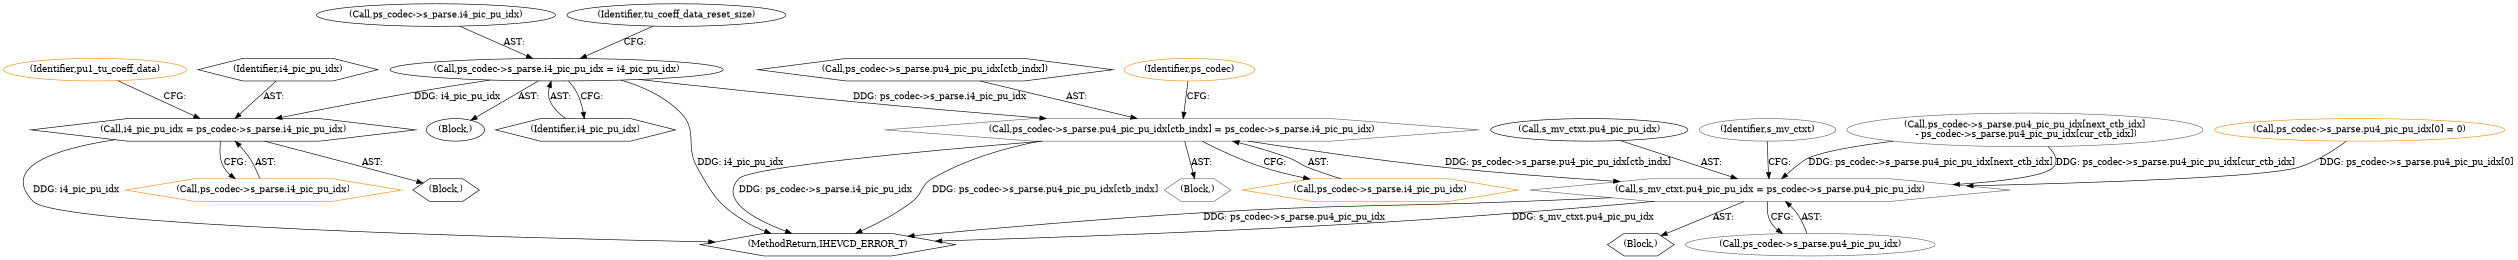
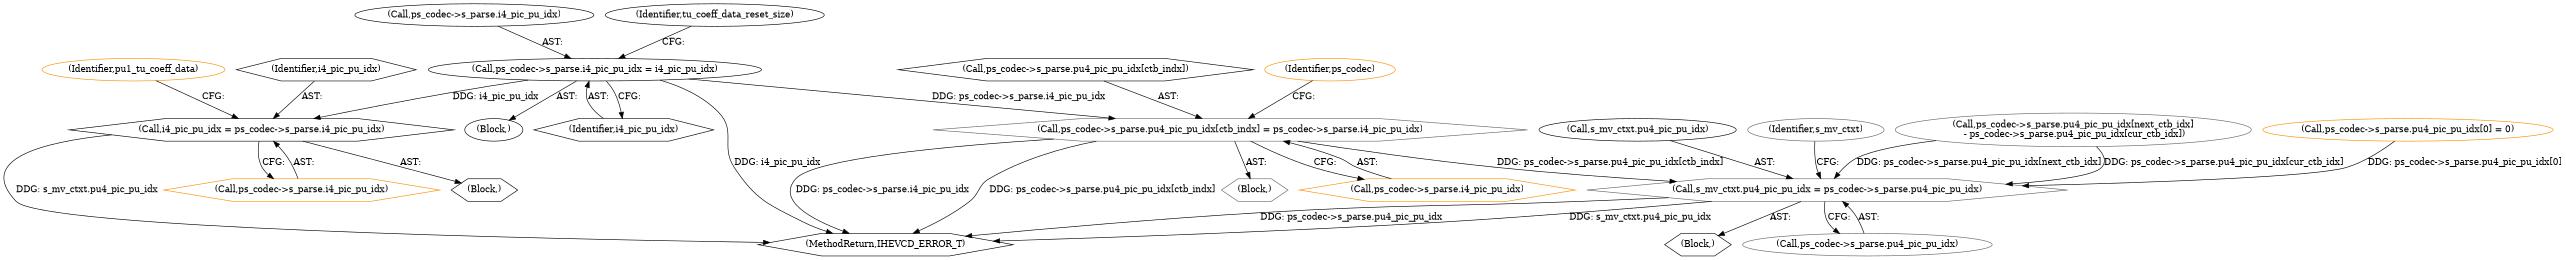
edge "(Call,i4_pic_pu_idx = ps_codec->s_parse.i4_pic_pu_idx)" -> "(MethodReturn,IHEVCD_ERROR_T)": label "DDG: i4_pic_pu_idx" -> "DDG: s_mv_ctxt.pu4_pic_pu_idx"
